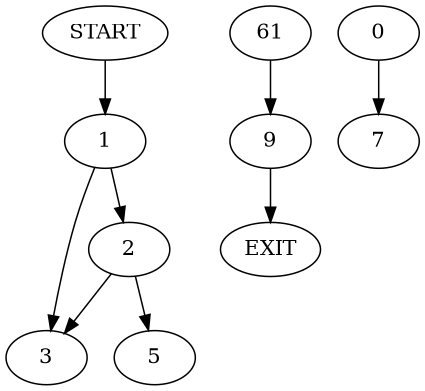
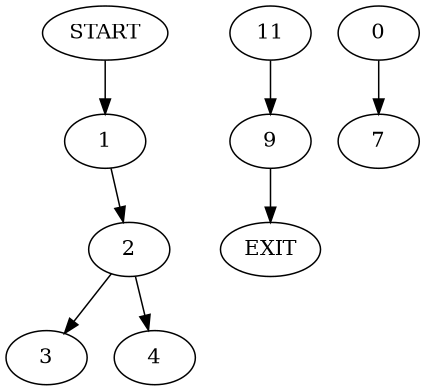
node "61": label "61" -> "11"
edge "1" -> "3": removed
node "5": label "5" -> "4"
